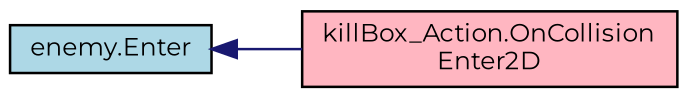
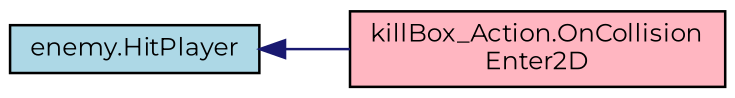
node "enemy.Enter": label "enemy.Enter" -> "enemy.HitPlayer"
